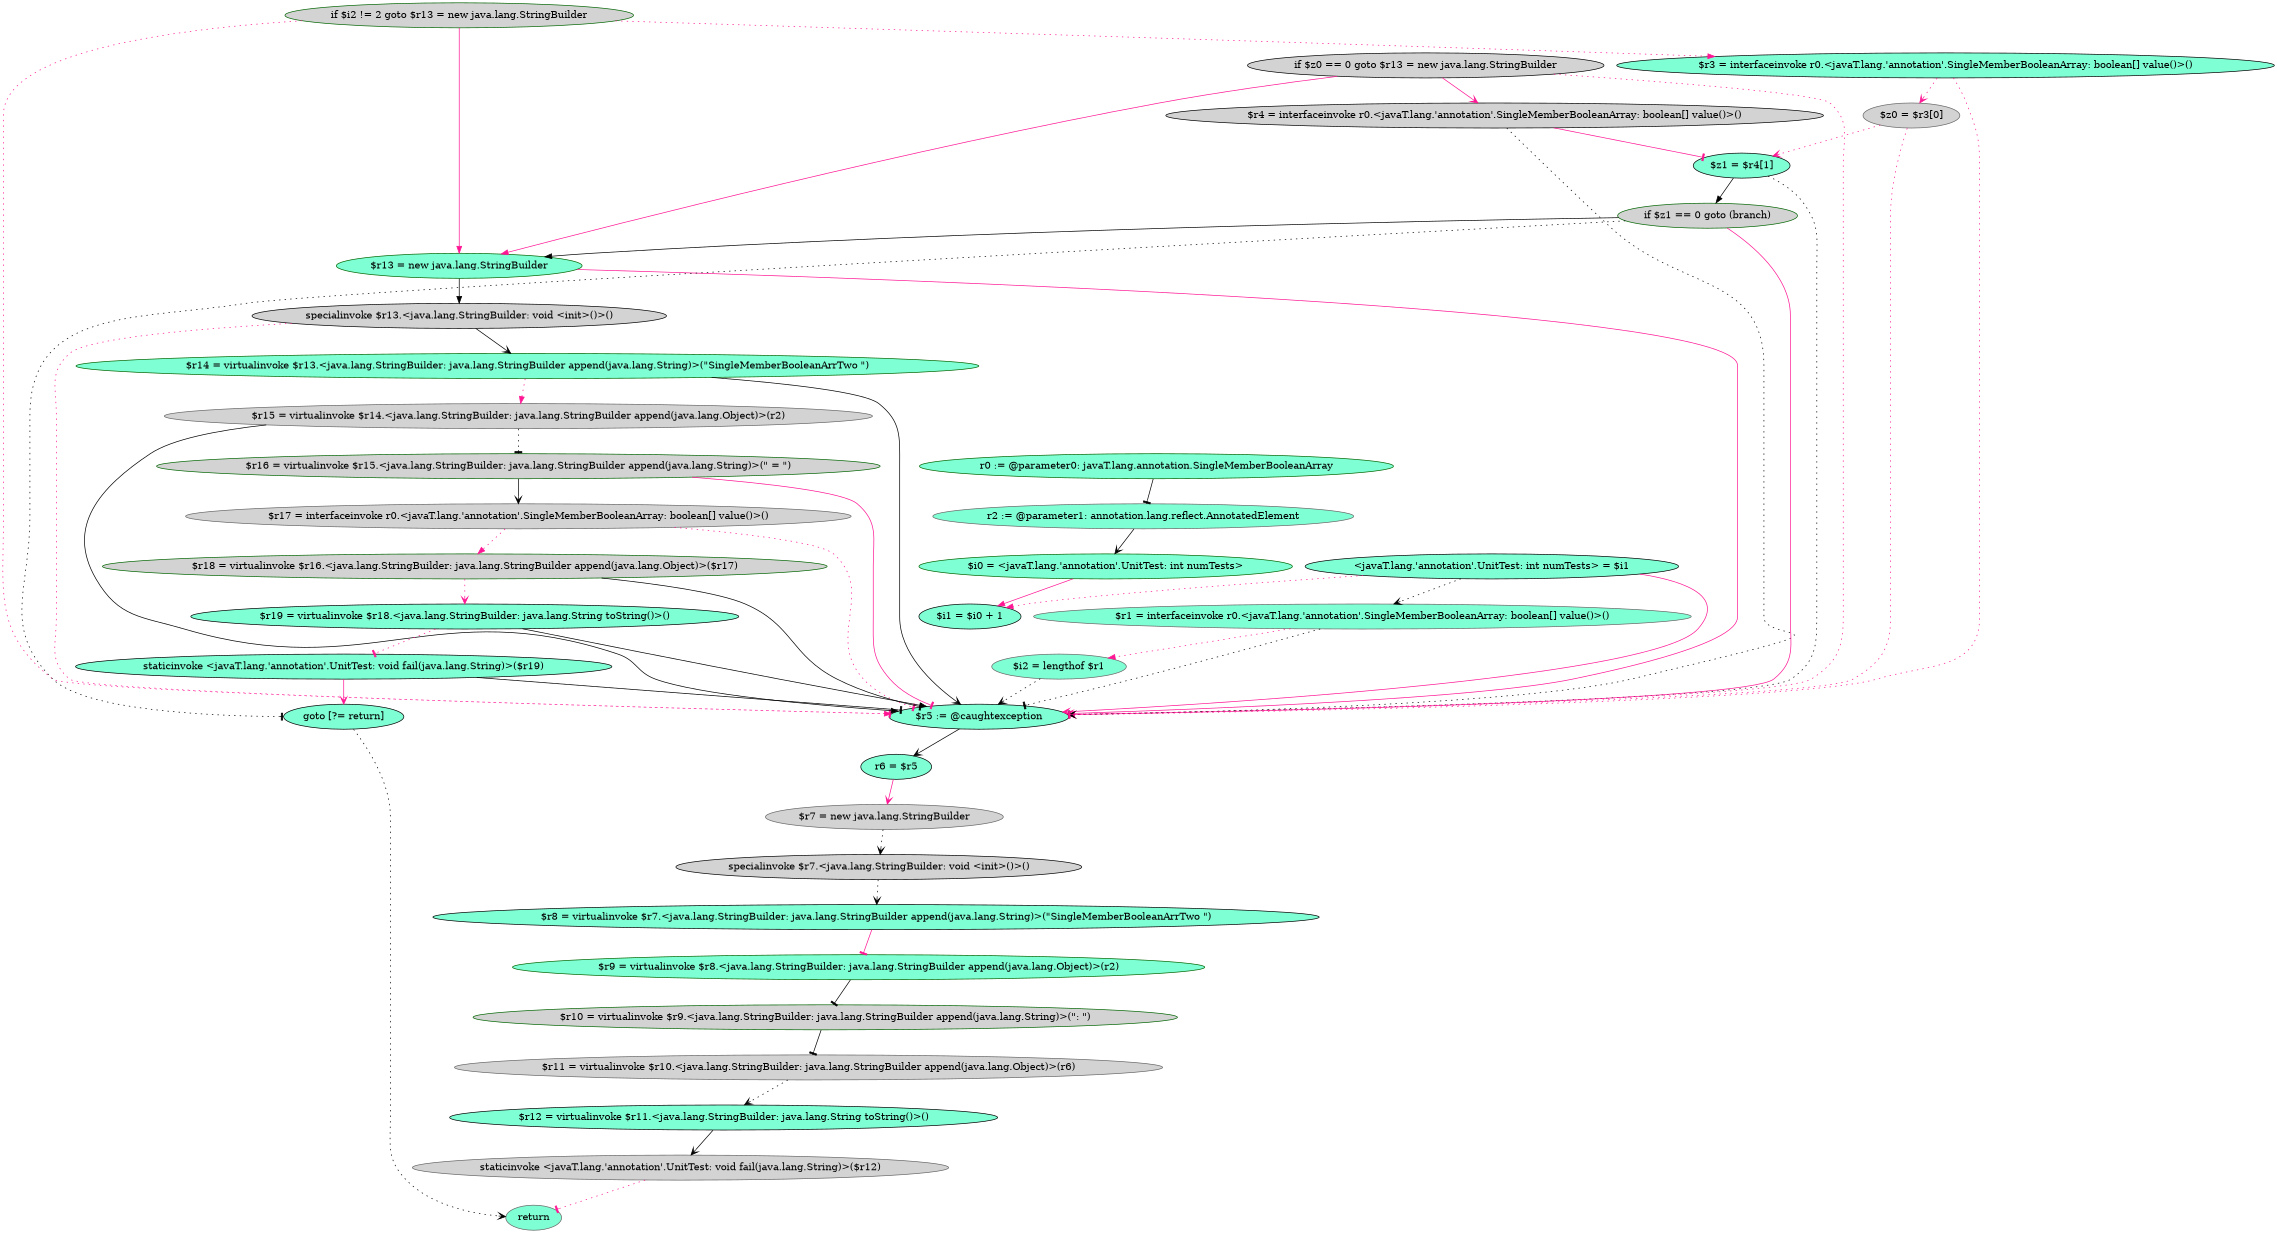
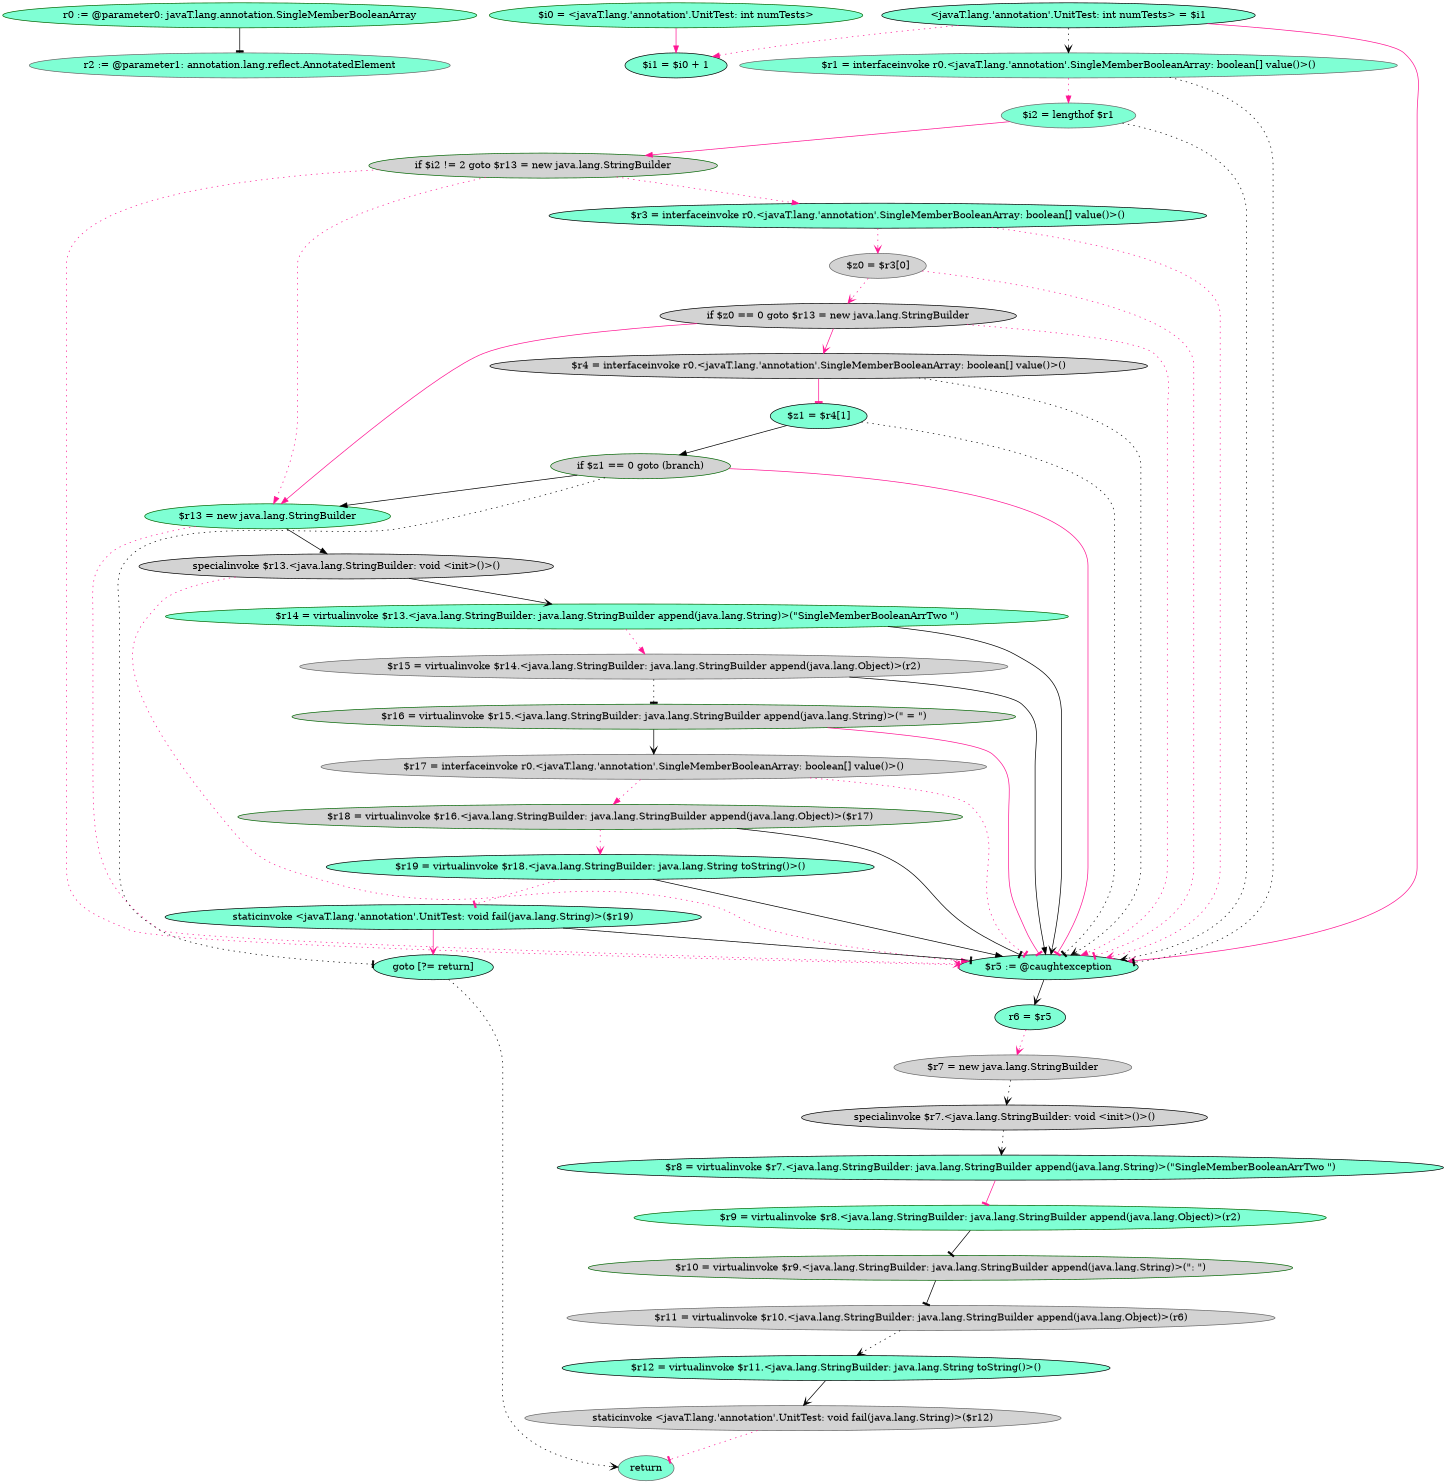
edge "if $i2 != 2 goto $r13 = new java.lang.StringBuilder" -> "$r13 = new java.lang.StringBuilder": style solid -> dotted
edge "$i2 = lengthof $r1" -> "if $i2 != 2 goto $r13 = new java.lang.StringBuilder": added
edge "$z0 = $r3[0]" -> "$z1 = $r4[1]": now "$z0 = $r3[0]" -> "if $z0 == 0 goto $r13 = new java.lang.StringBuilder"
edge "$r13 = new java.lang.StringBuilder" -> "$r5 := @caughtexception": style solid -> dotted
edge "r2 := @parameter1: annotation.lang.reflect.AnnotatedElement" -> "$i0 = <javaT.lang.'annotation'.UnitTest: int numTests>": removed
edge "r6 = $r5" -> "$r7 = new java.lang.StringBuilder": style solid -> dotted
